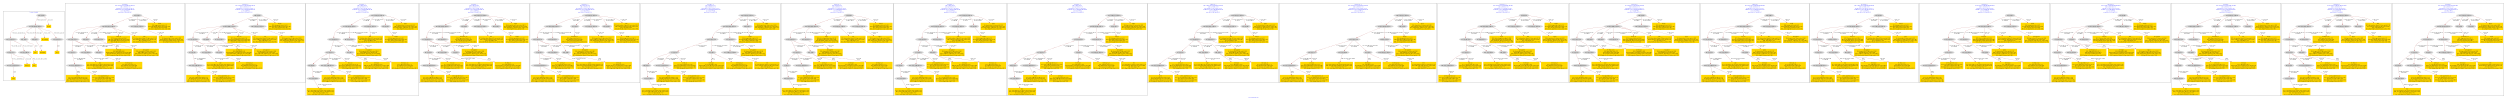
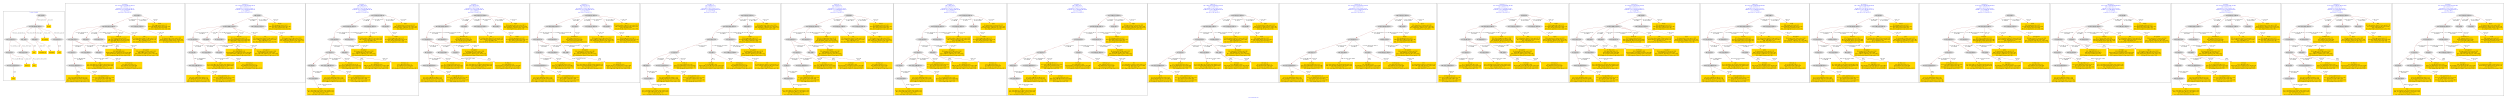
node "technique_uri": added
